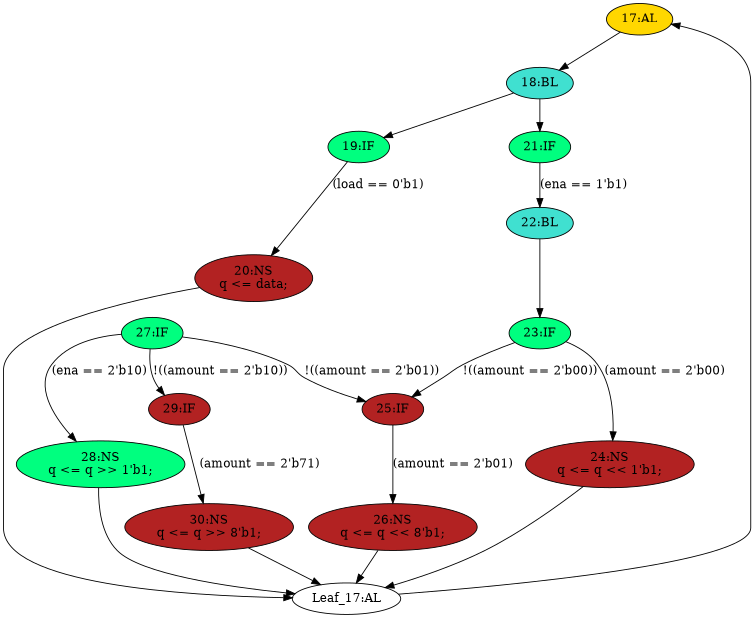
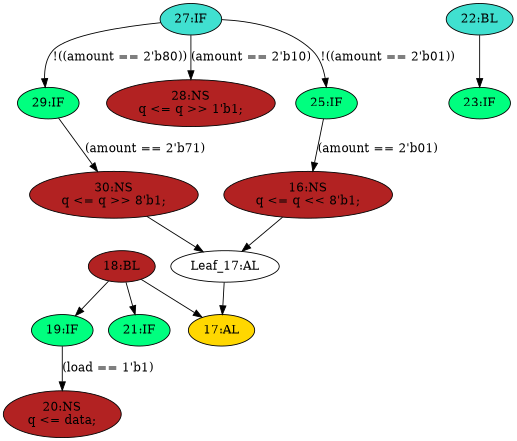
edge "17:AL" -> "18:BL": reversed
node "18:BL": fillcolor turquoise -> firebrick
edge "21:IF" -> "22:BL": removed, label "(ena == 1'b1)"
edge "19:IF" -> "20:NS q <= data;": label "(load == 0'b1)" -> "(load == 1'b1)"
node "27:IF": fillcolor springgreen -> turquoise
edge "23:IF" -> "25:IF": removed, label "!((amount == 2'b00))"
edge "27:IF" -> "28:NS q <= q >> 1'b1;": label "(ena == 2'b10)" -> "(amount == 2'b10)"
edge "27:IF" -> "29:IF": label "!((amount == 2'b10))" -> "!((amount == 2'b80))"
node "29:IF": fillcolor firebrick -> springgreen
node "25:IF": fillcolor firebrick -> springgreen
node "28:NS q <= q >> 1'b1;": fillcolor springgreen -> firebrick
node "24:NS q <= q << 1'b1;": removed
edge "20:NS q <= data;" -> "Leaf_17:AL": removed
node "26:NS q <= q << 8'b1;": label "26:NS q <= q << 8'b1;" -> "16:NS q <= q << 8'b1;"
edge "28:NS q <= q >> 1'b1;" -> "Leaf_17:AL": removed
